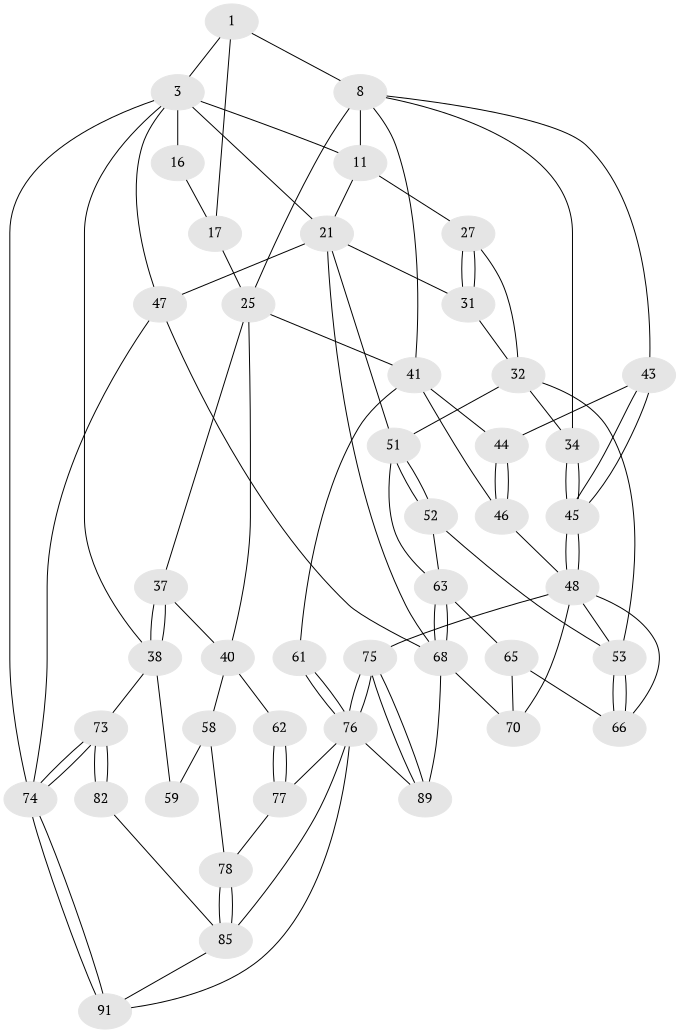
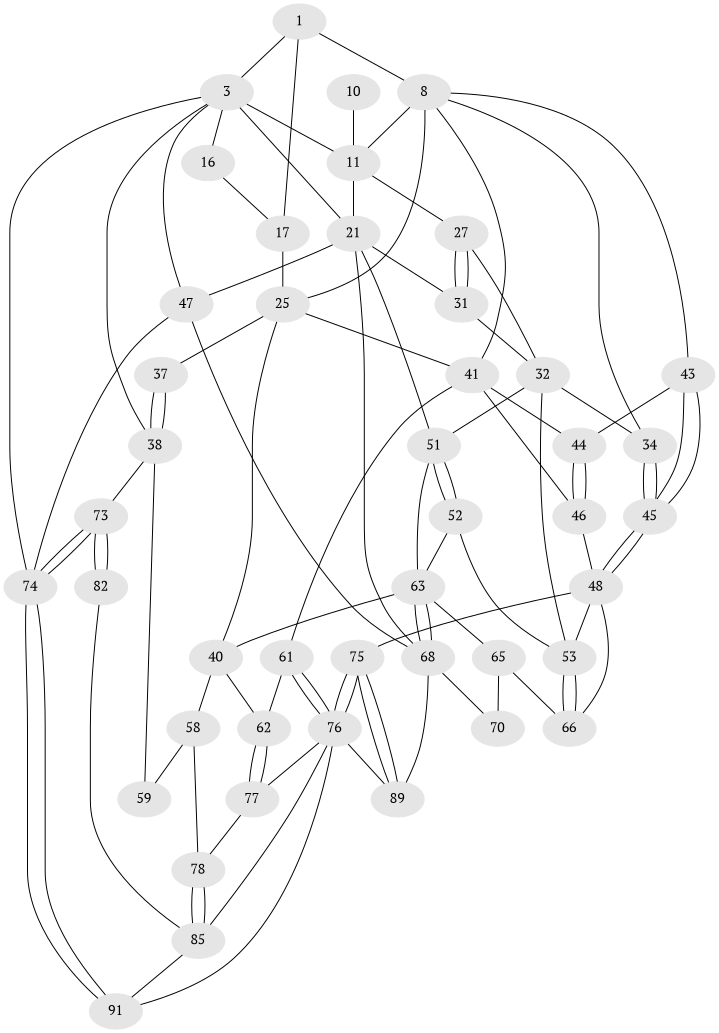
node "10": added
edge "37" -- "40": now "63" -- "40"
edge "48" -- "70": removed
edge "61" -- "62": added
